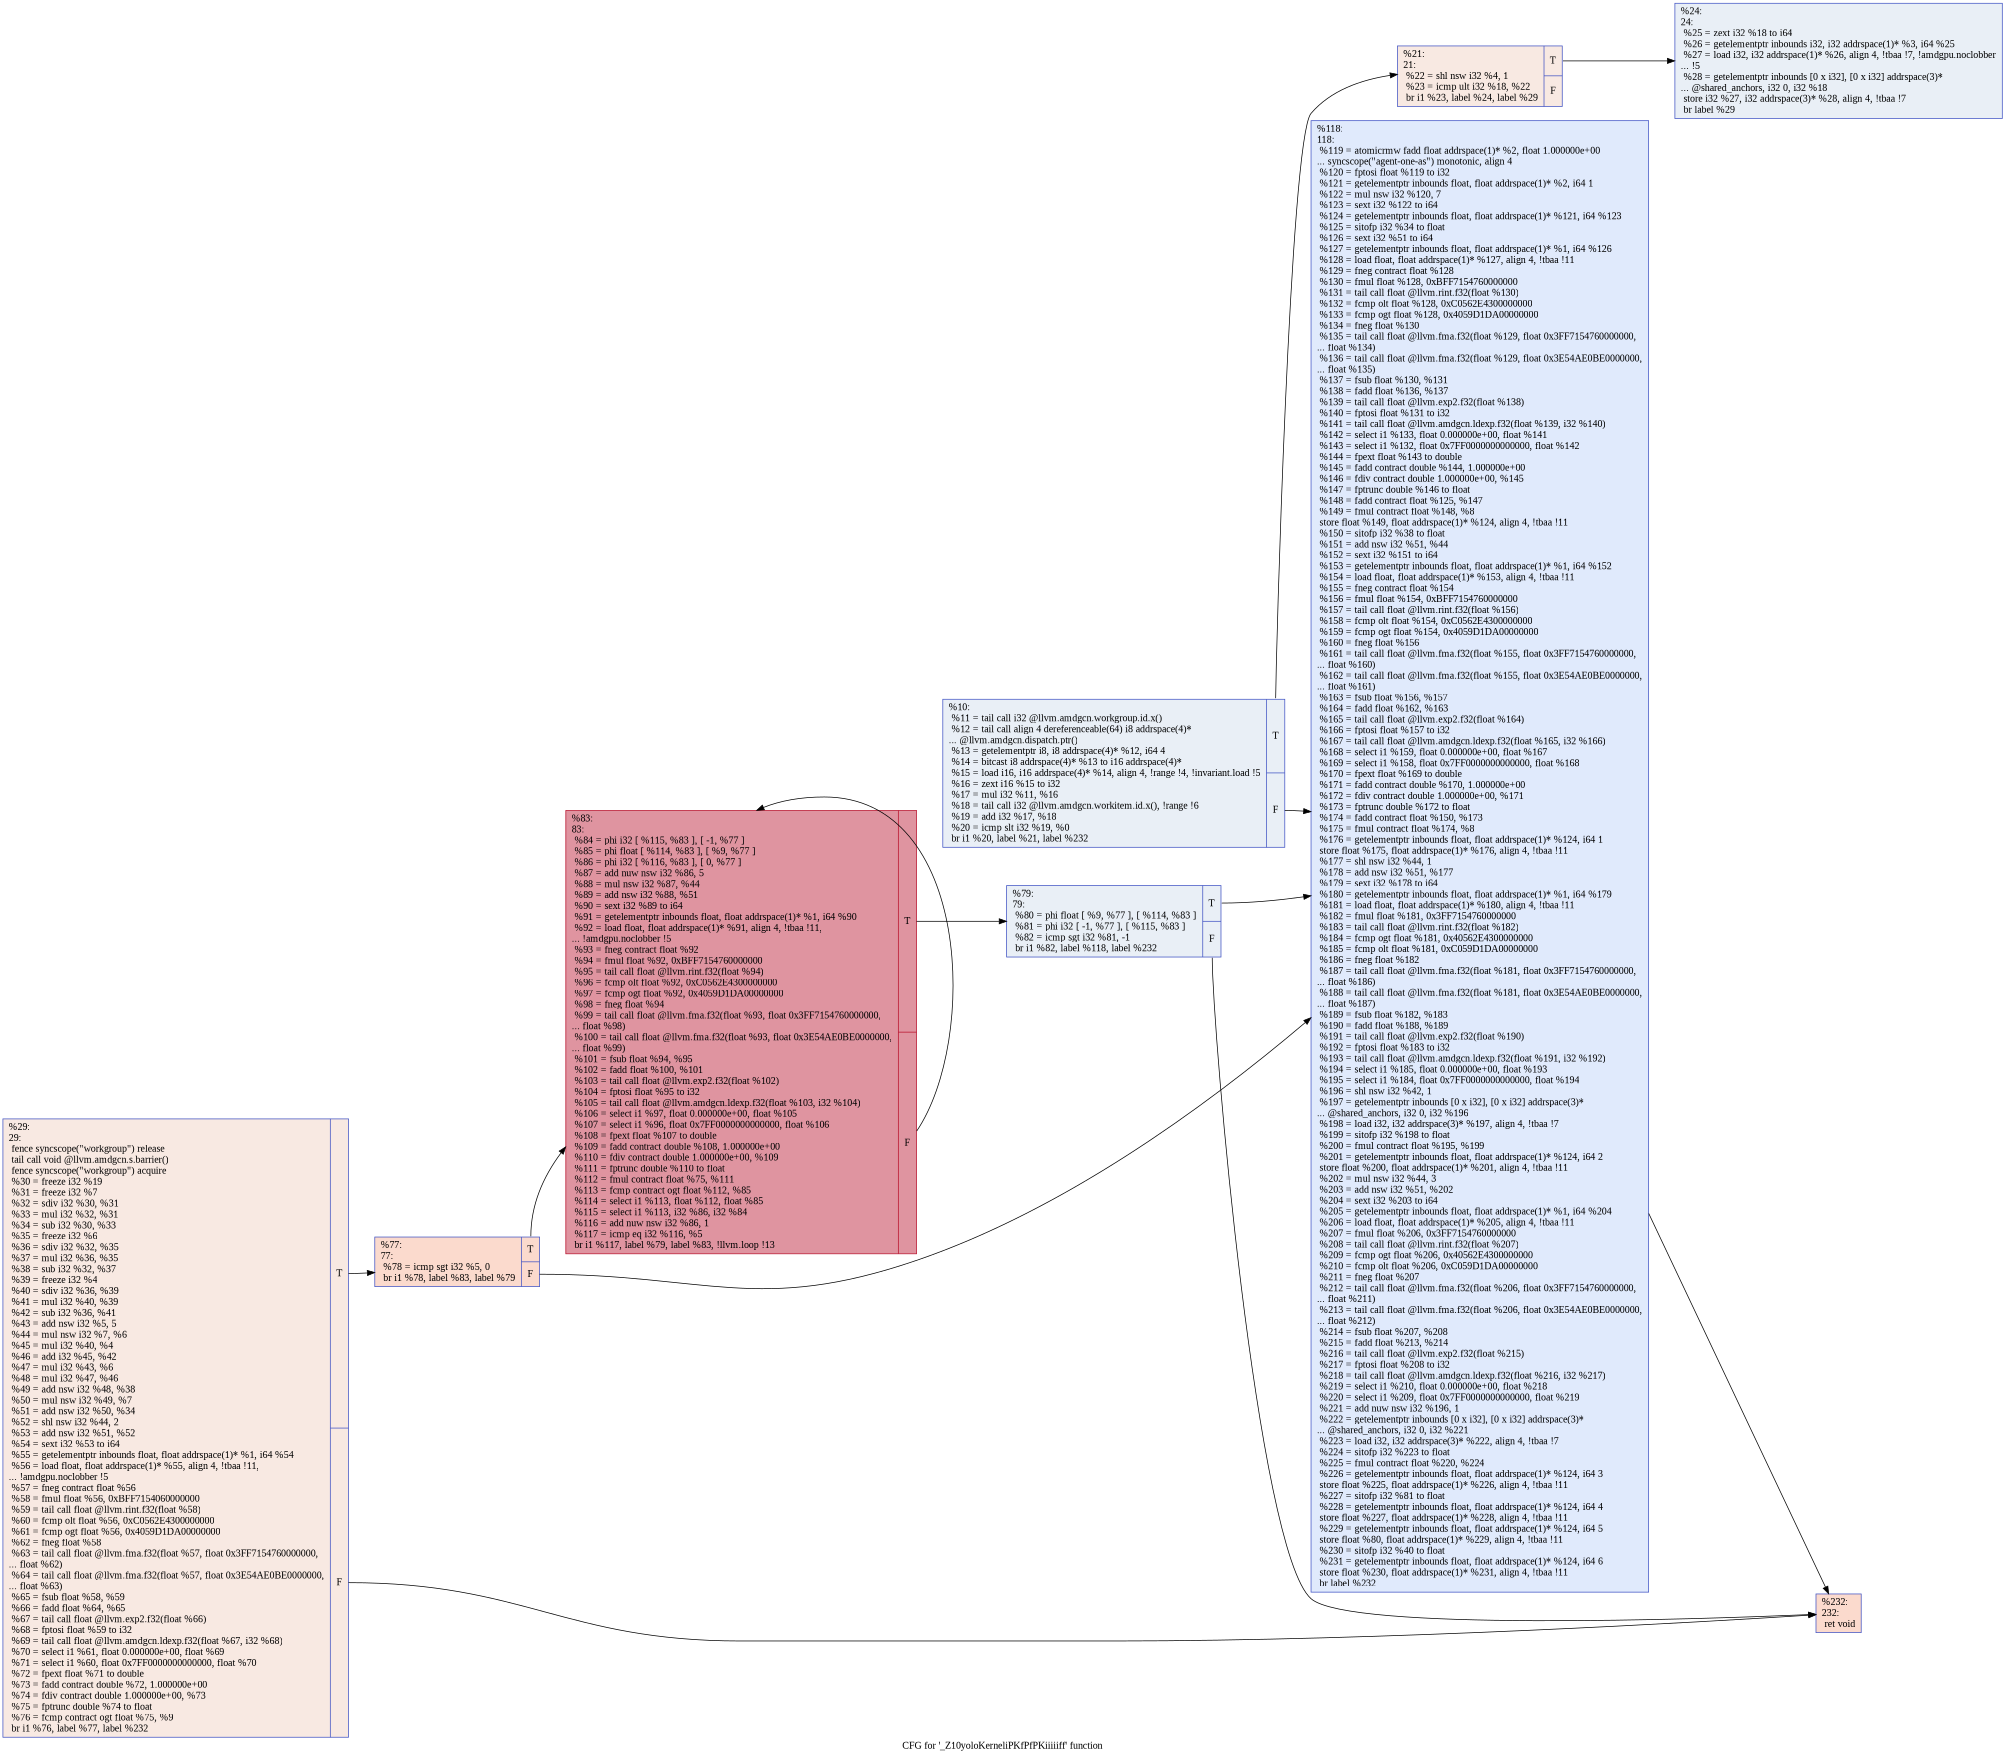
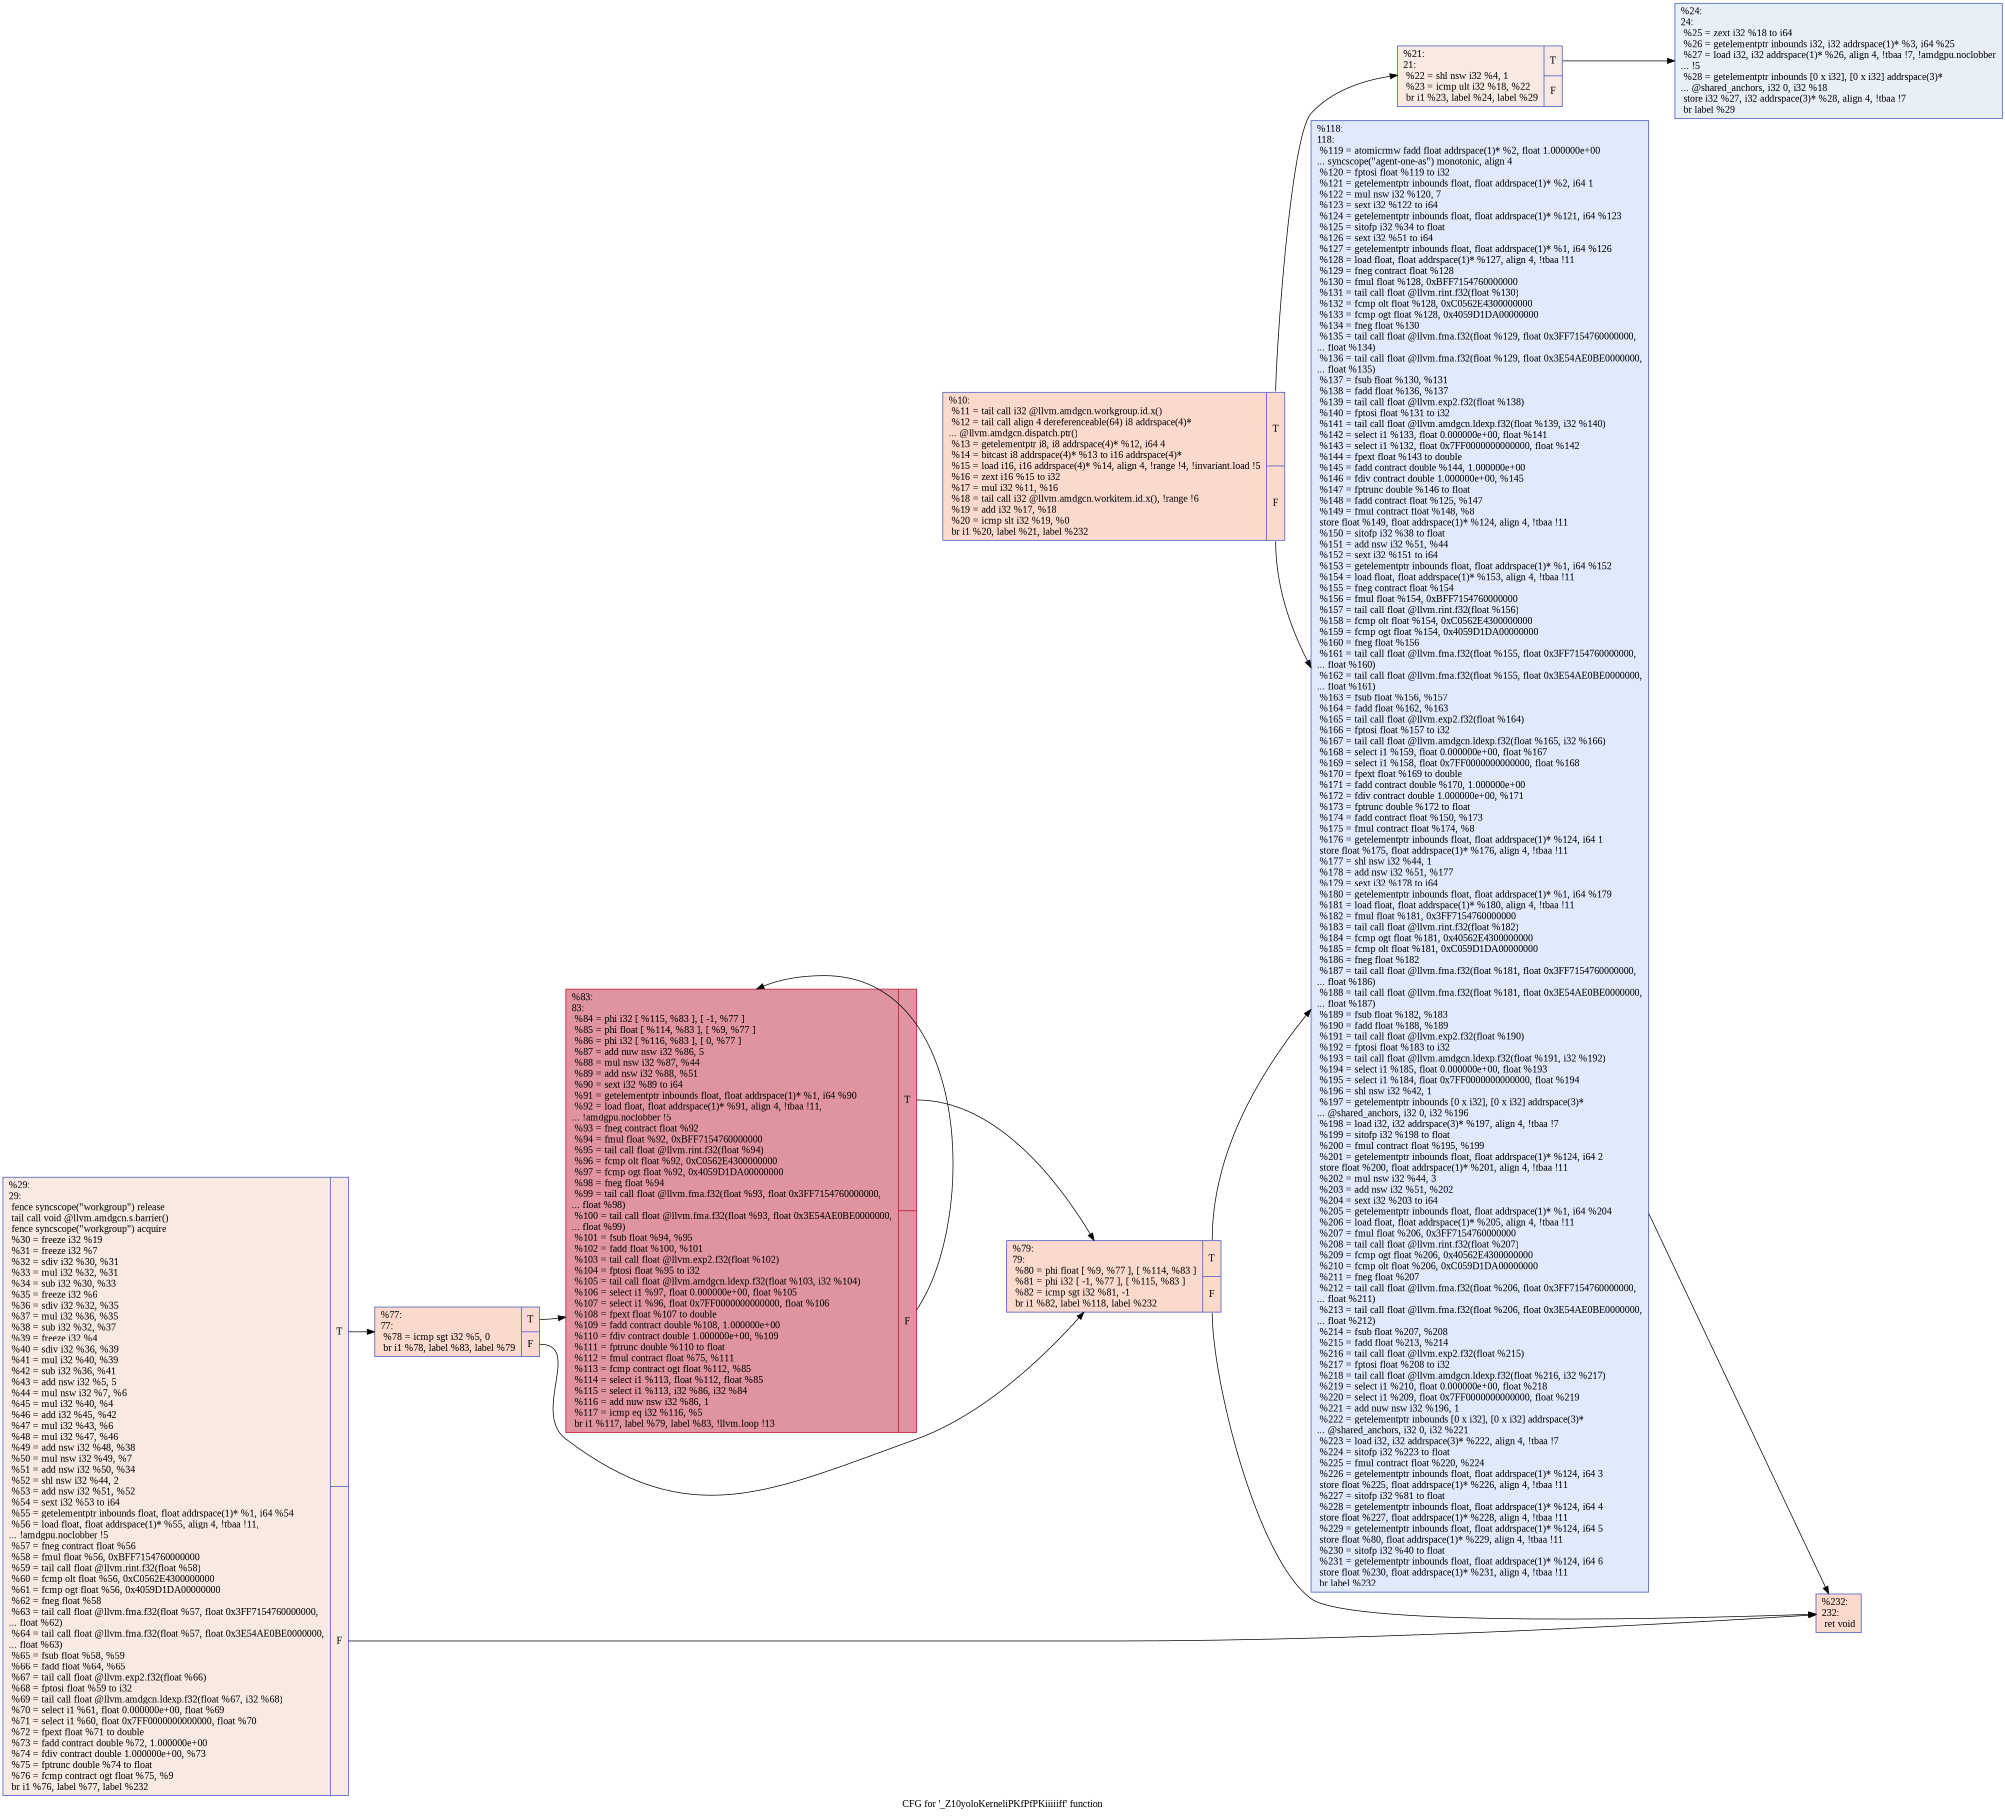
node "%10:": fillcolor #cedaeb70 -> #f7ac8e70
node "%79:": fillcolor #cedaeb70 -> #f7ac8e70
edge "%77:" -> "%118:": now "%77:" -> "%79:"
node "%29:": text "%58 = fmul float %56, 0xBFF7154060000000" -> "%58 = fmul float %56, 0xBFF7154760000000"
